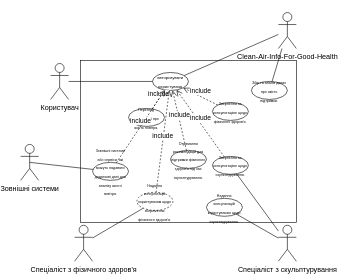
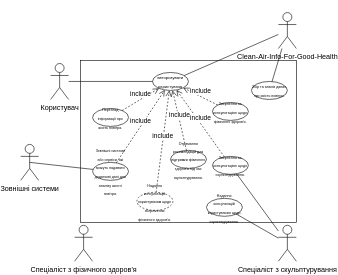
node "Збір та аналіз даних про якість підтримки.": label "Збір та аналіз даних про якість підтримки." -> "Збір та аналіз даних про якість повітря."
node "Перегляд інформації про якість повітря.": moved (147, 117) -> (111, 117)
edge "Надання консультацій користувачам щодо збереження фізичного здоров'я." -- "Спеціаліст з фізичного здоров'я": removed
